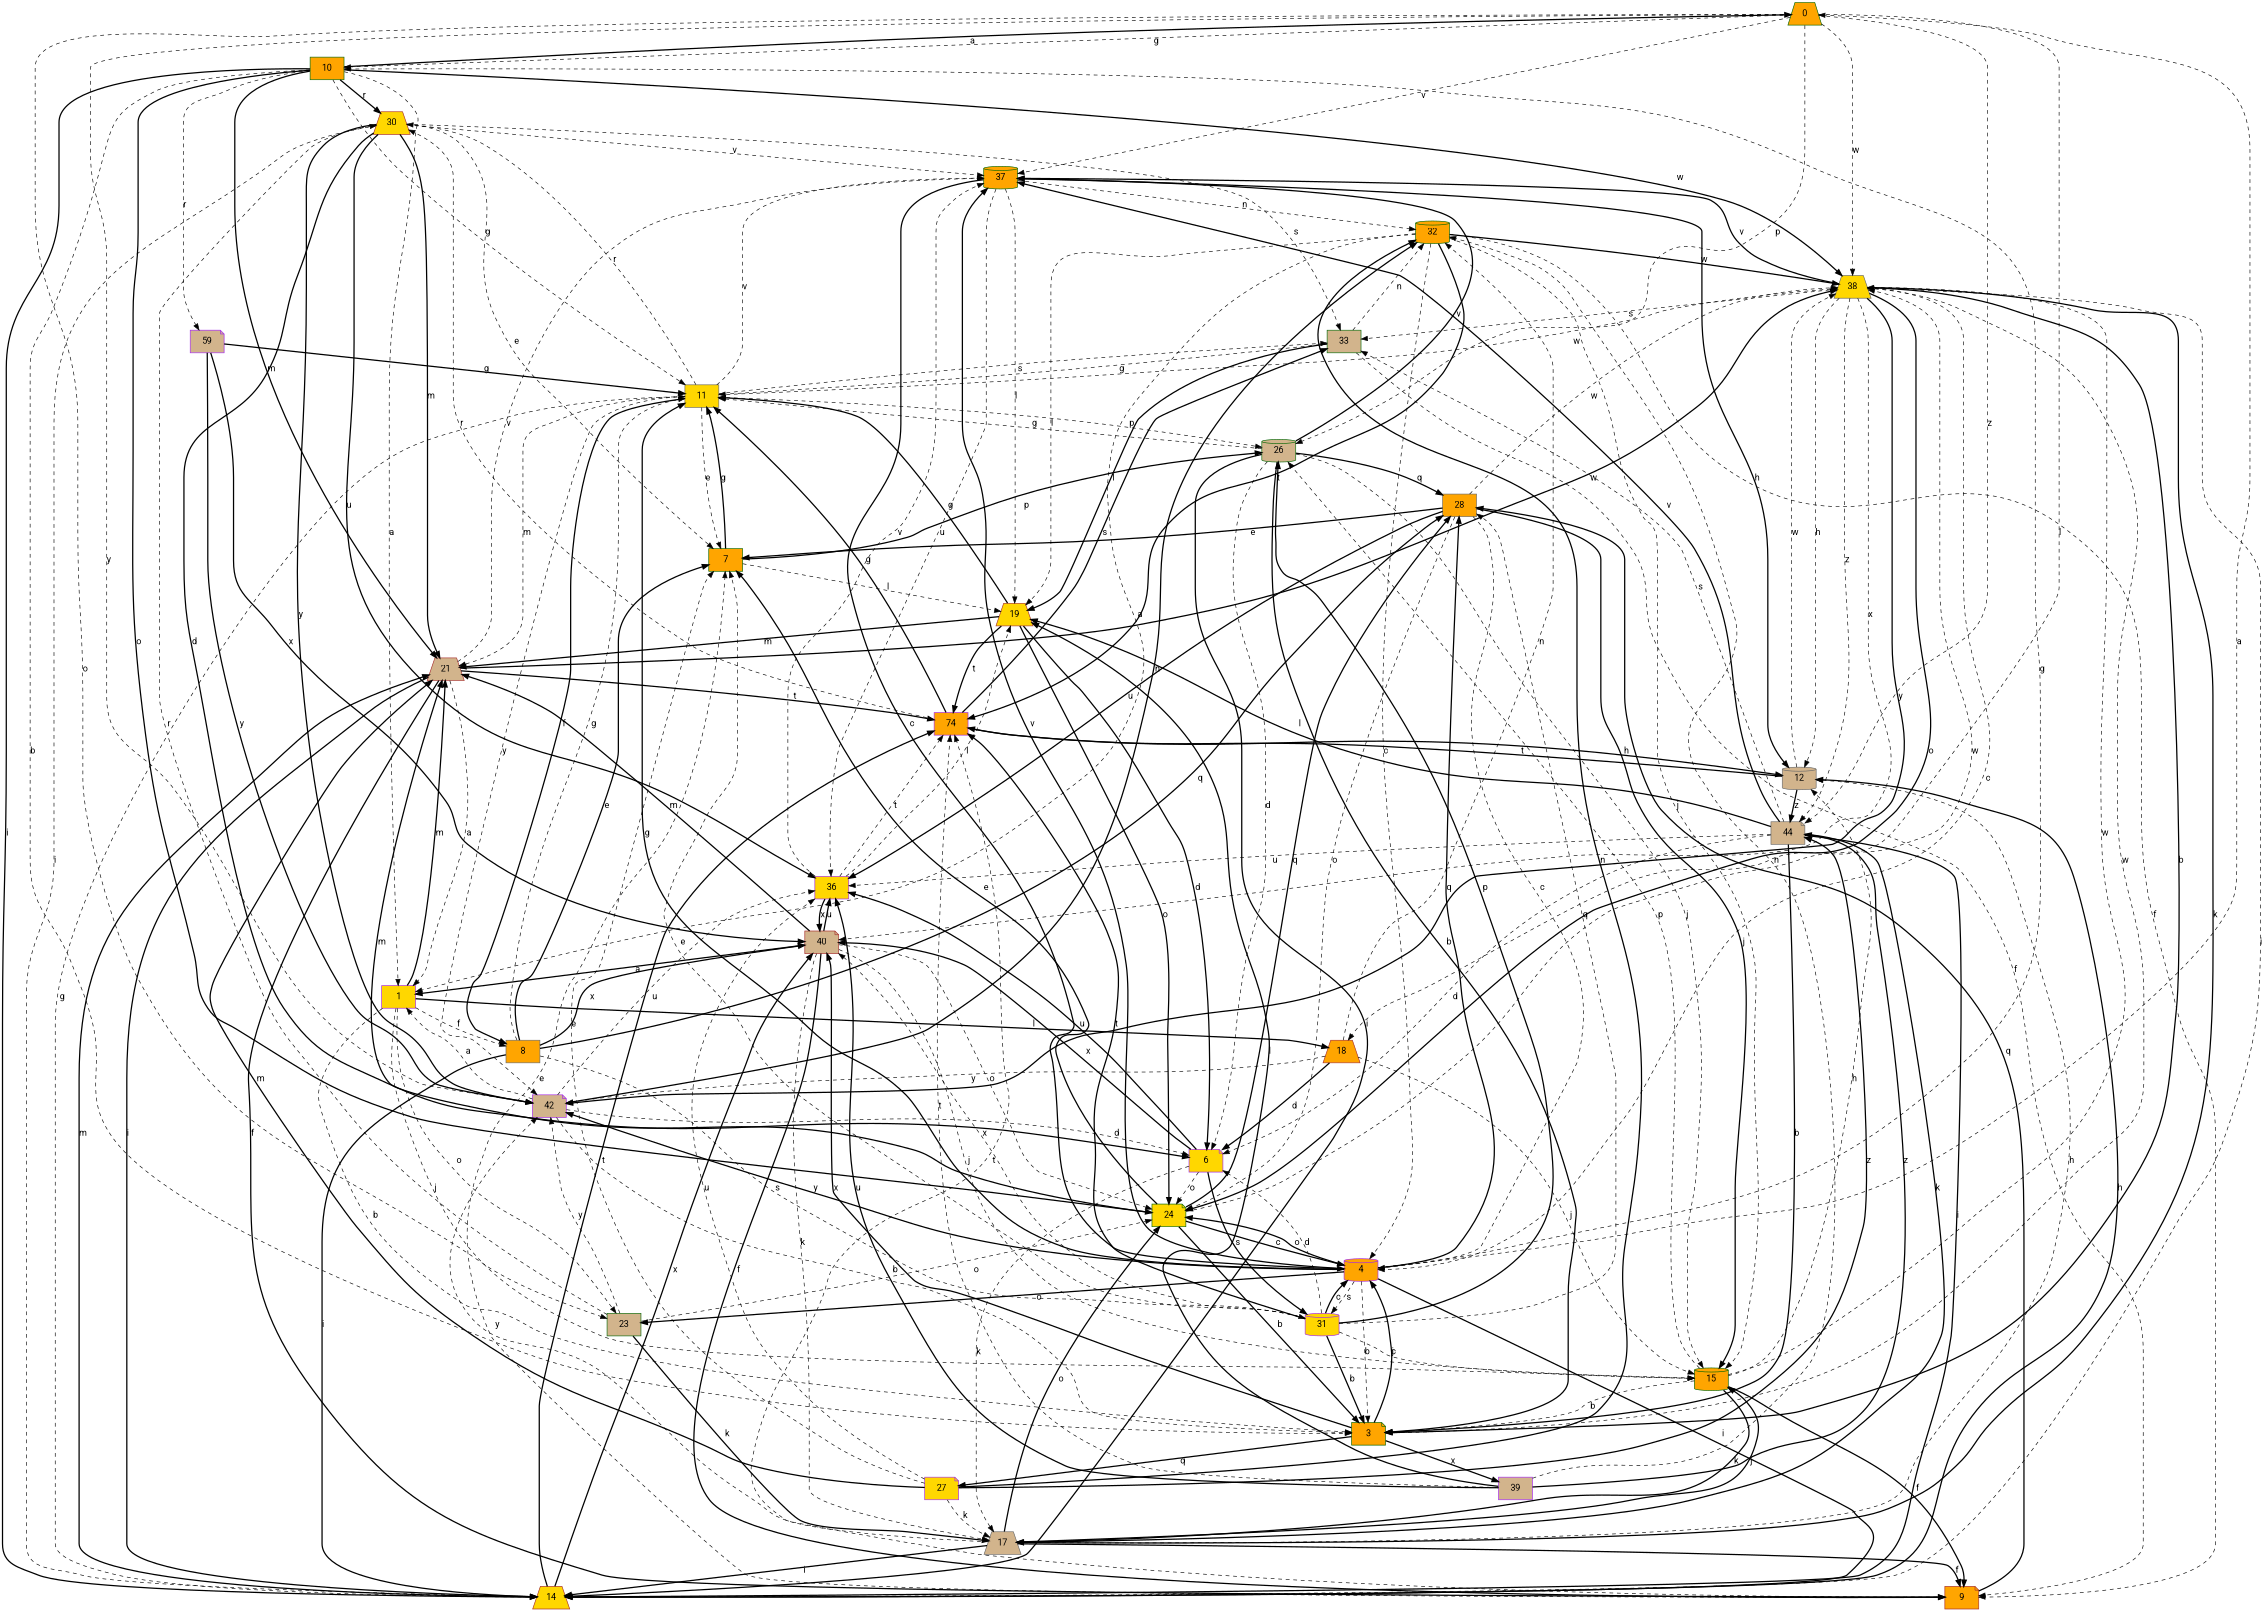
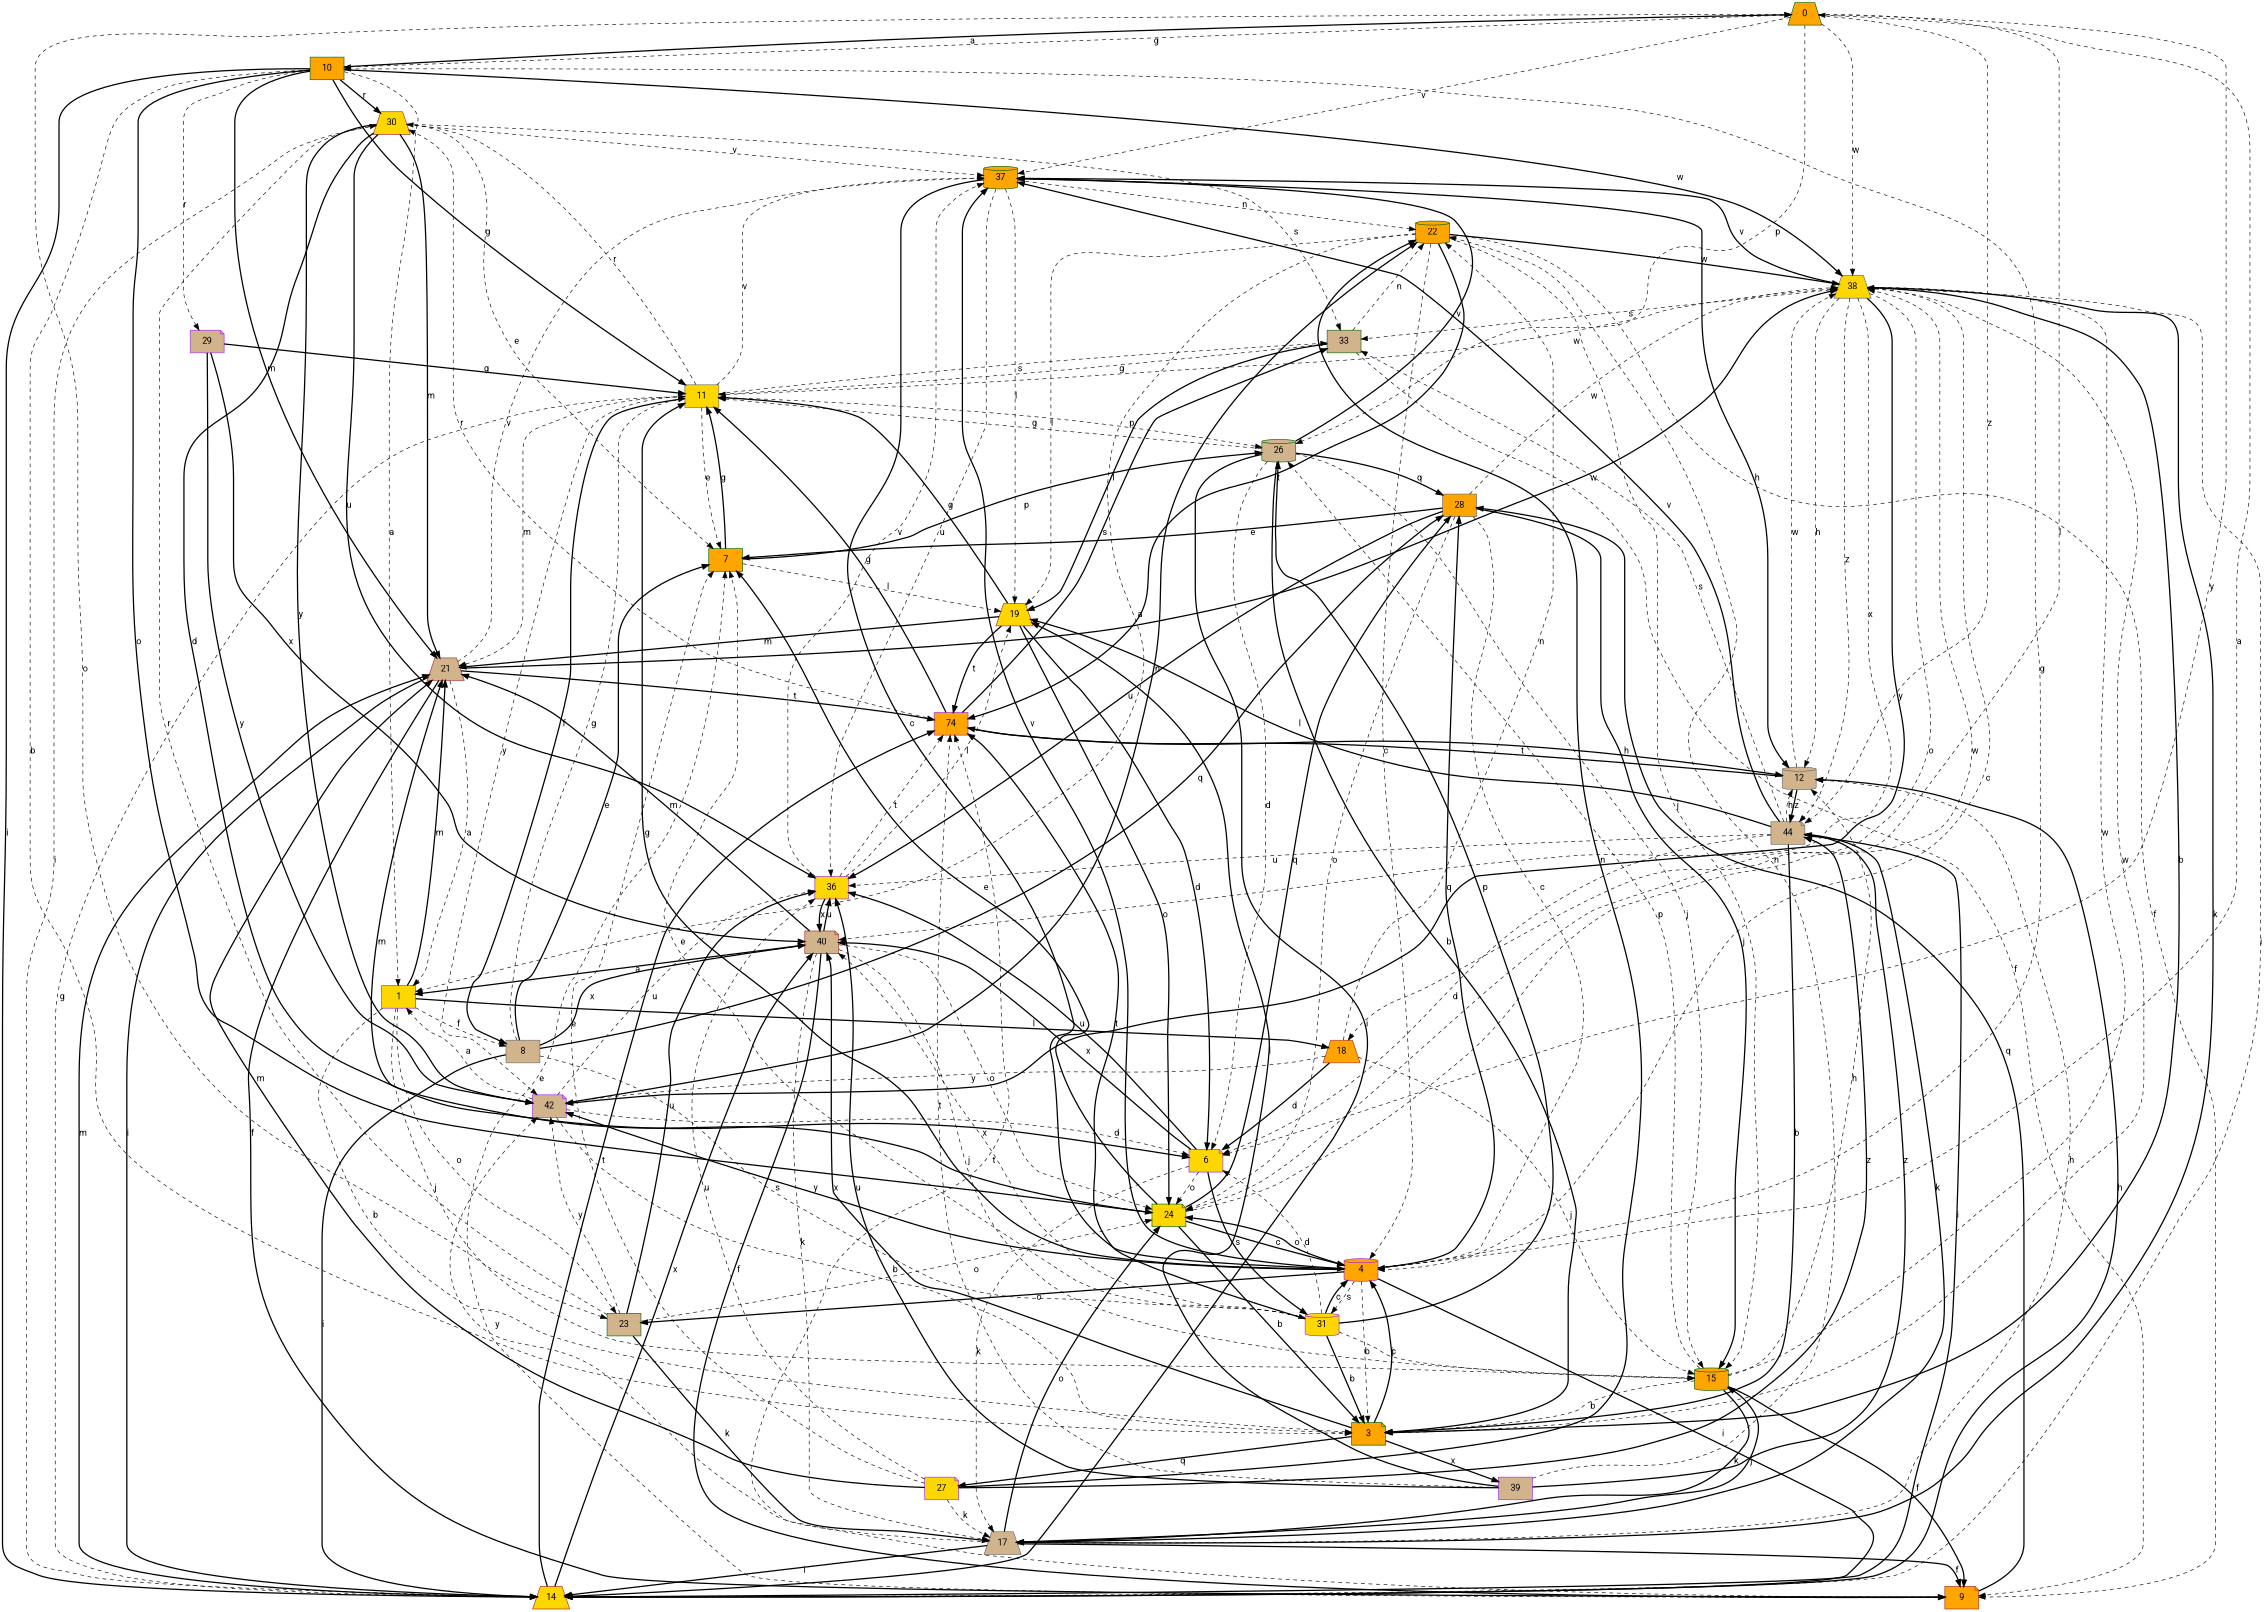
edge "0" -> "42": now "0" -> "6"
node "32": label "32" -> "22"
edge "10" -> "11": style dashed -> bold
node "59": label "59" -> "29"
edge "44" -> "12": added, label "h"
edge "38" -> "24": style bold -> dashed
edge "31" -> "28": removed, label "q"
node "8": fillcolor orange -> tan
edge "23" -> "36": added, label "u"
